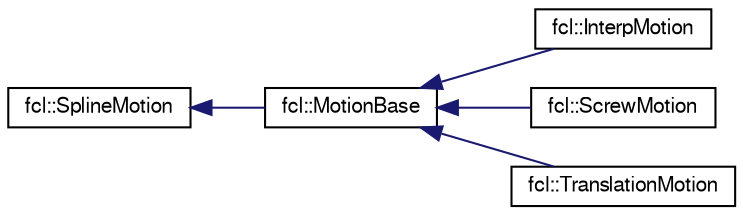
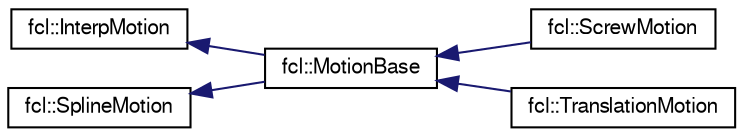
edge "fcl::InterpMotion" -> "fcl::MotionBase": reversed
